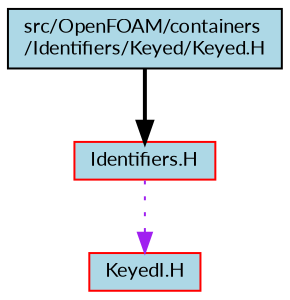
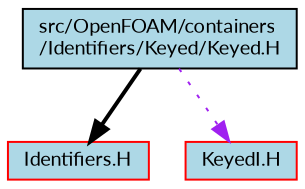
edge "Identifiers.H" -> "KeyedI.H": now "src/OpenFOAM/containers /Identifiers/Keyed/Keyed.H" -> "KeyedI.H"
